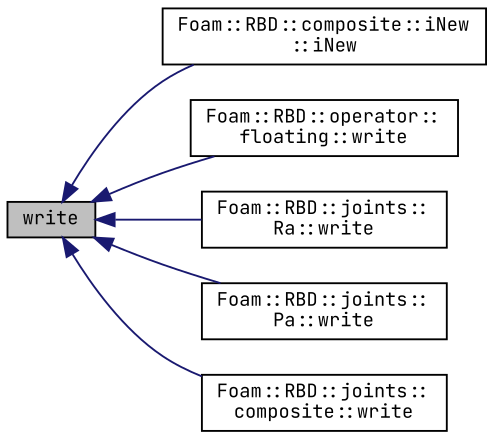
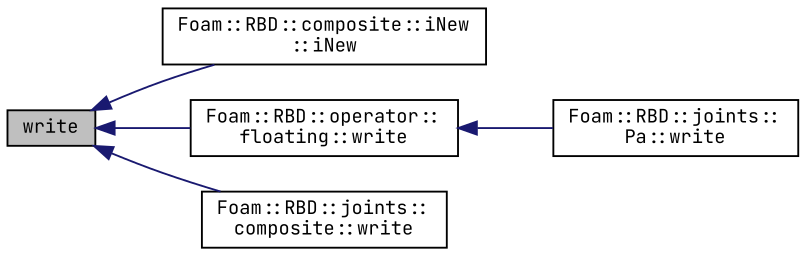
node "Foam::RBD::joints:: Ra::write": removed
edge "Foam::RBD::joints:: Pa::write" -> "write": now "Foam::RBD::joints:: Pa::write" -> "Foam::RBD::operator:: floating::write"
